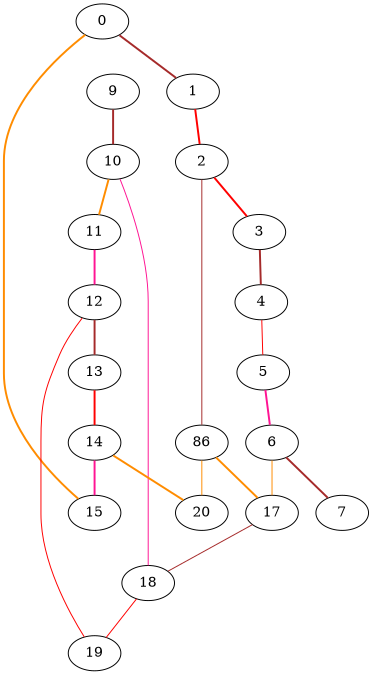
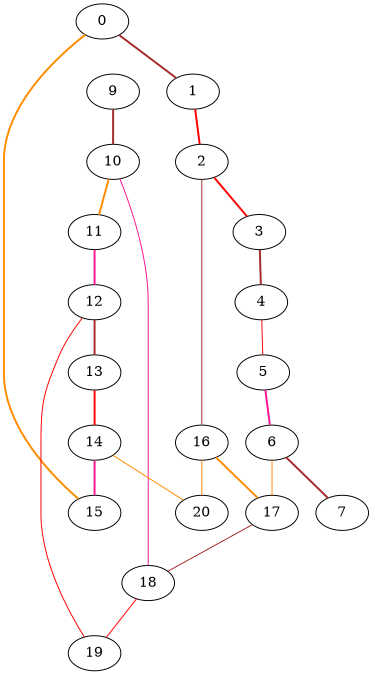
node "86": label "86" -> "16"
edge "14" -- "20": style bold -> solid
